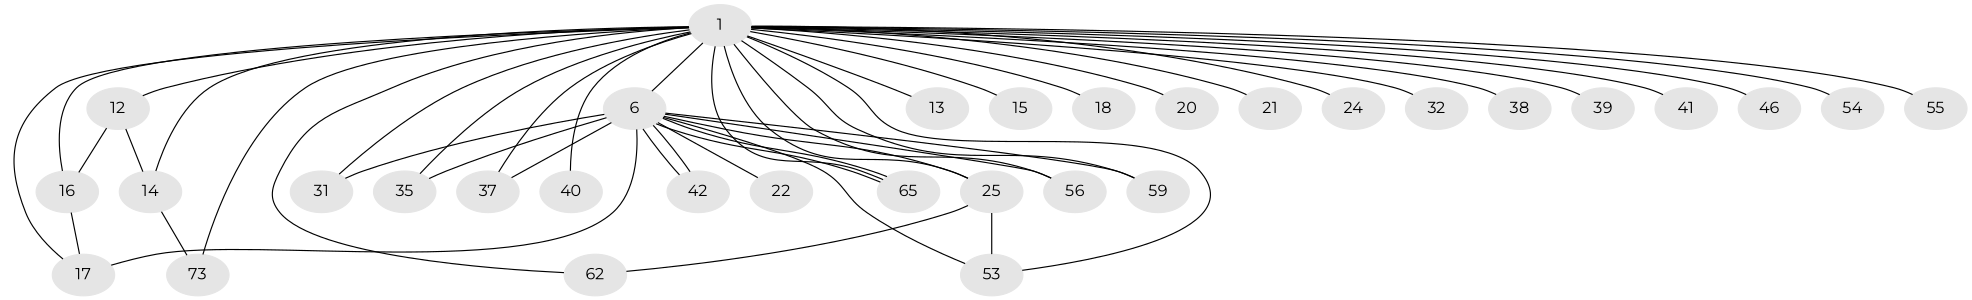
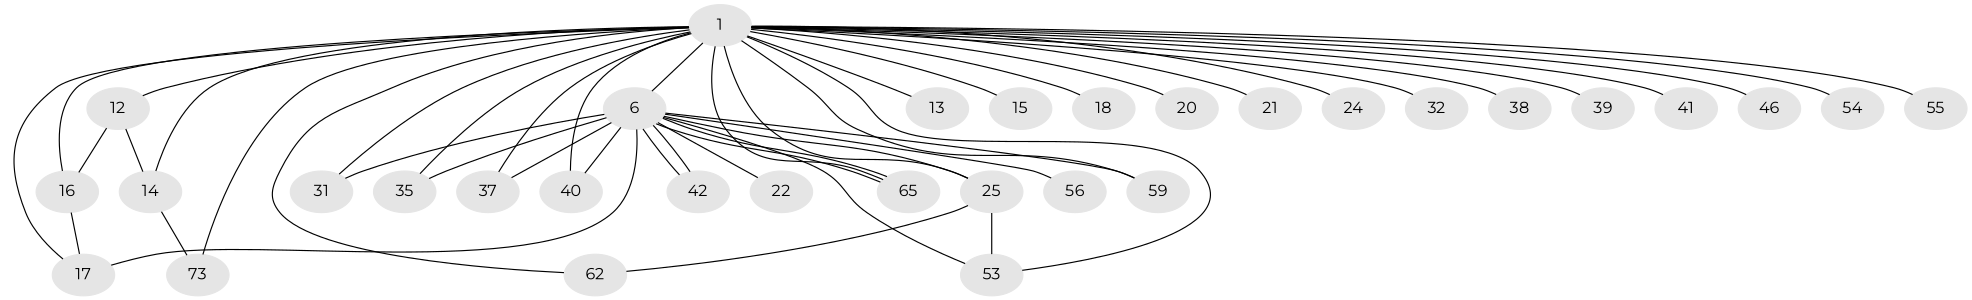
edge "1" -- "56": removed
edge "6" -- "40": added
